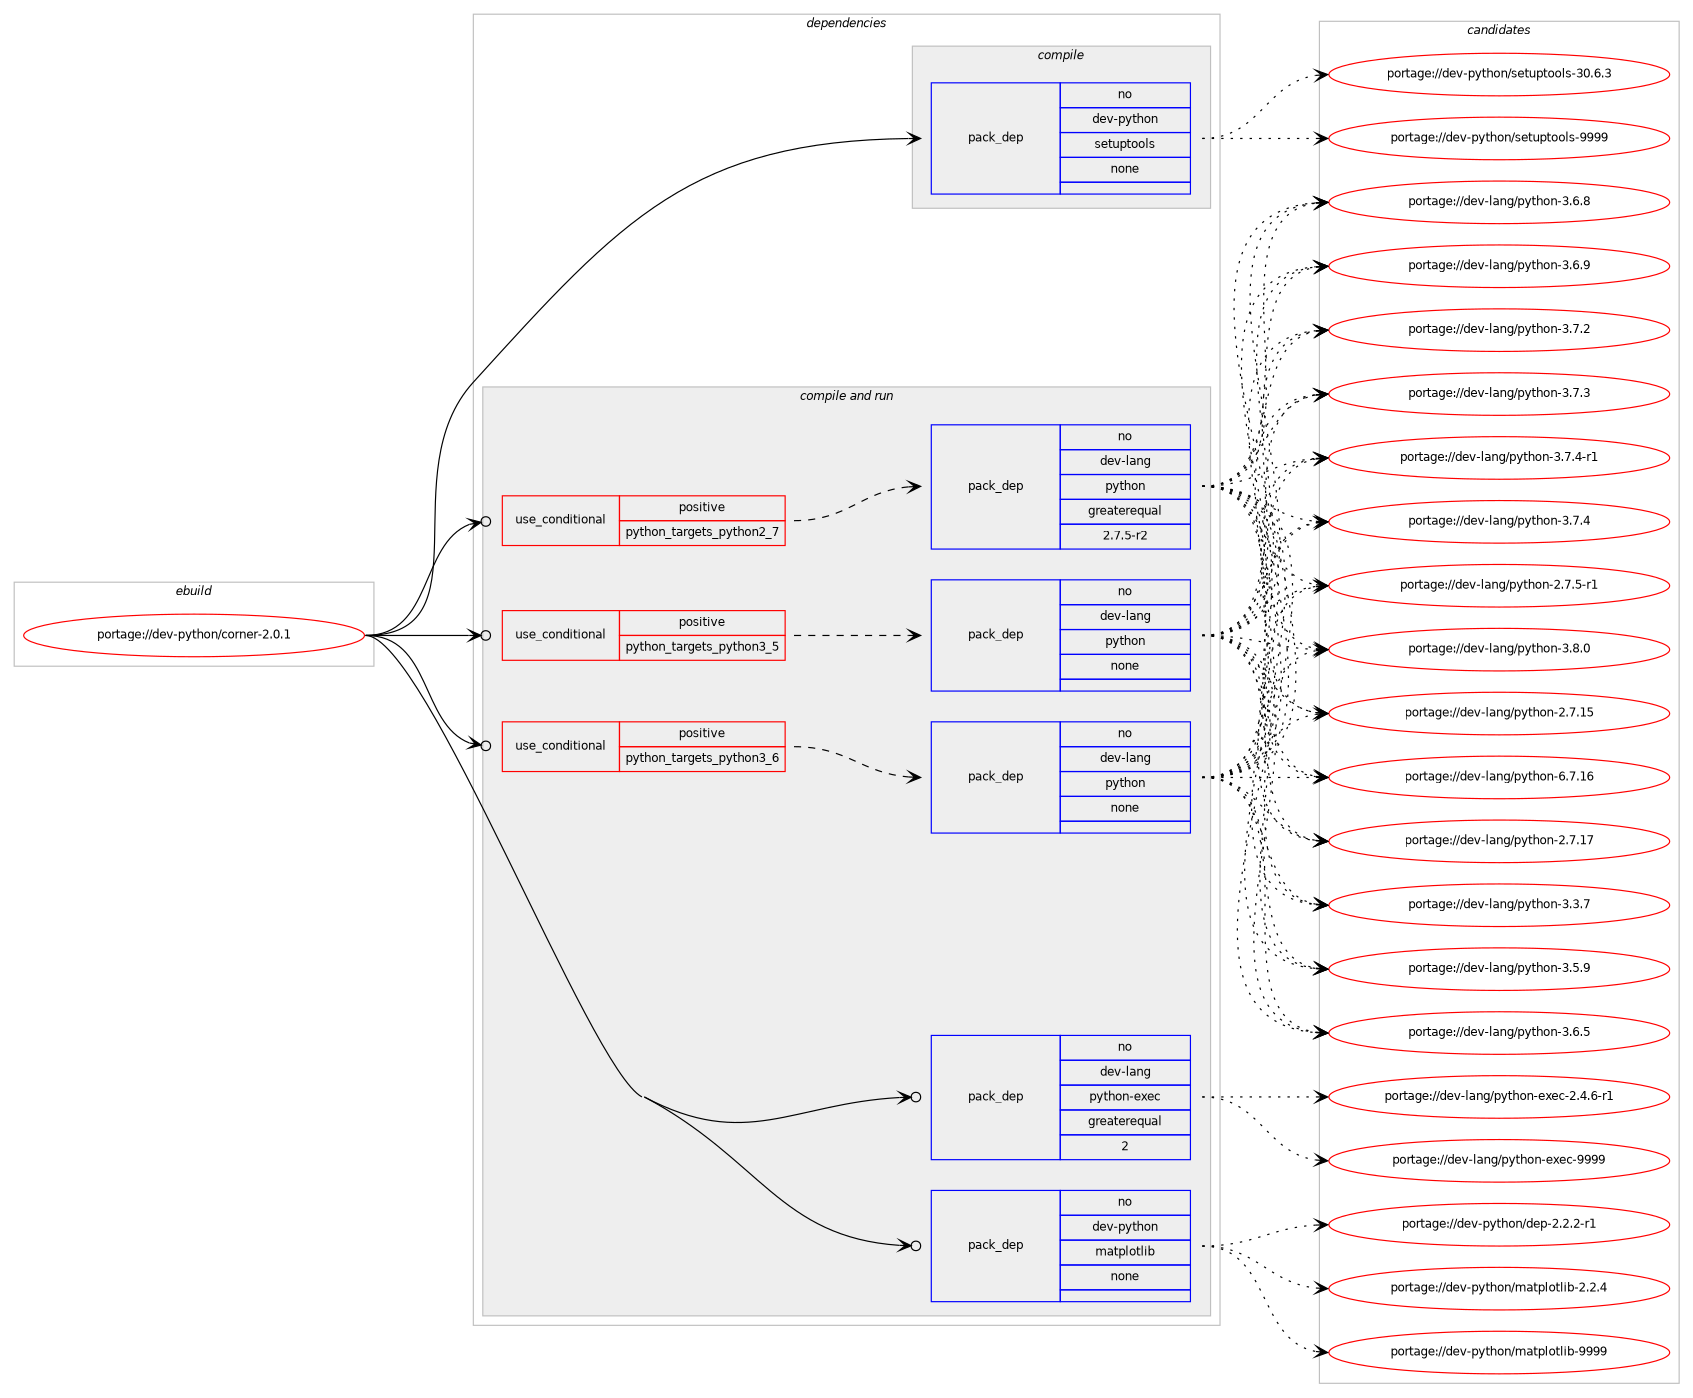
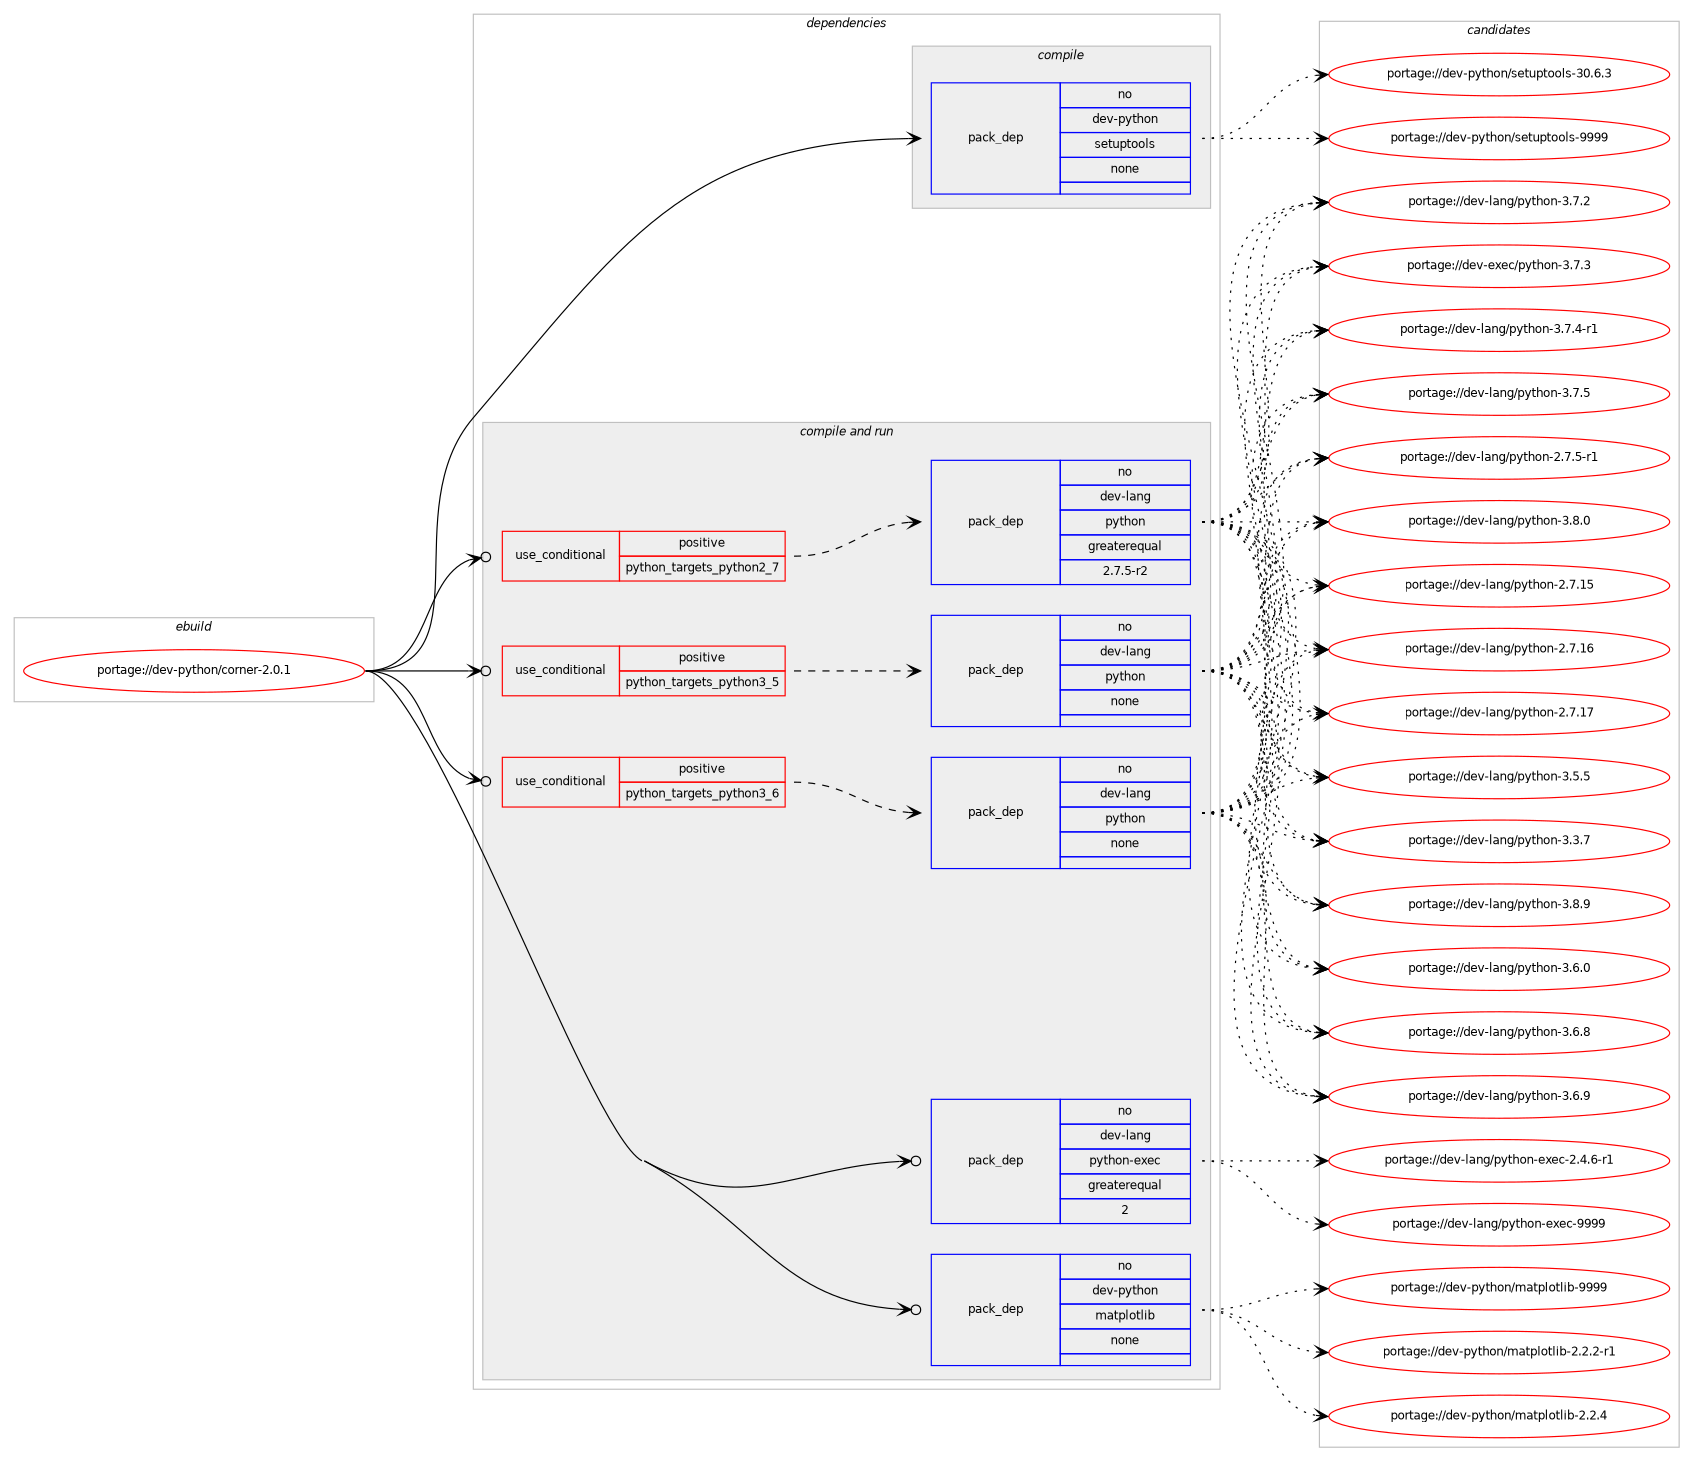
node "portage://dev-lang/python-3.7.3": label "portage://dev-lang/python-3.7.3" -> "portage://dev-exec/python-3.7.3"
node "portage://dev-lang/python-3.7.4": label "portage://dev-lang/python-3.7.4" -> "portage://dev-lang/python-3.7.5"
node "portage://dev-lang/python-6.7.16": label "portage://dev-lang/python-6.7.16" -> "portage://dev-lang/python-2.7.16"
node "portage://dev-lang/python-3.5.5": added
node "portage://dev-lang/python-3.5.9": label "portage://dev-lang/python-3.5.9" -> "portage://dev-lang/python-3.8.9"
node "portage://dev-lang/python-3.6.5": label "portage://dev-lang/python-3.6.5" -> "portage://dev-lang/python-3.6.0"
node "portage://dev-python/dep-2.2.2-r1": label "portage://dev-python/dep-2.2.2-r1" -> "portage://dev-python/matplotlib-2.2.2-r1"
